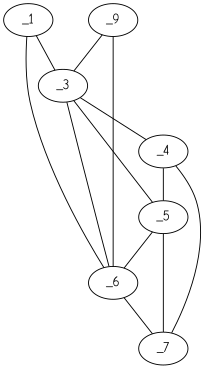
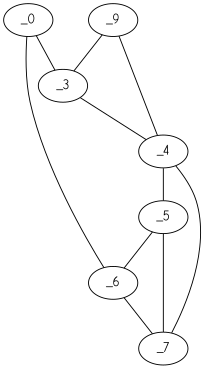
node "_1": label "_1" -> "_0"
edge "_9" -- "_6": now "_9" -- "_4"
edge "_3" -- "_5": removed
edge "_3" -- "_6": removed
